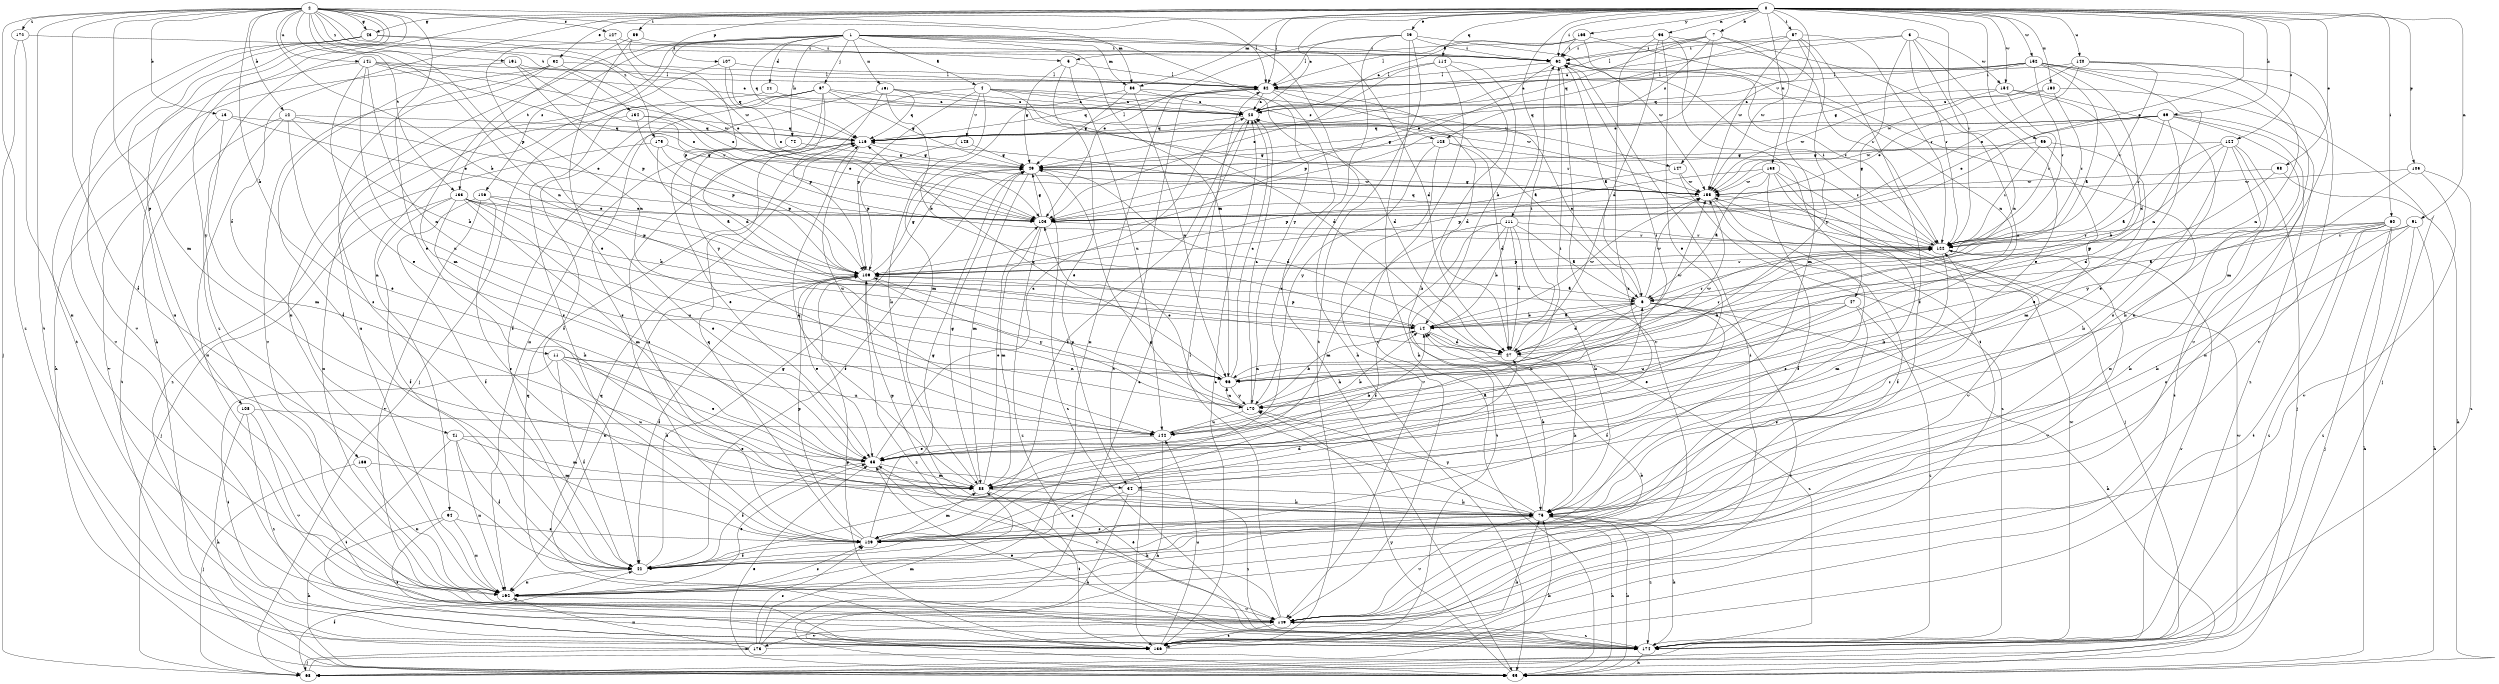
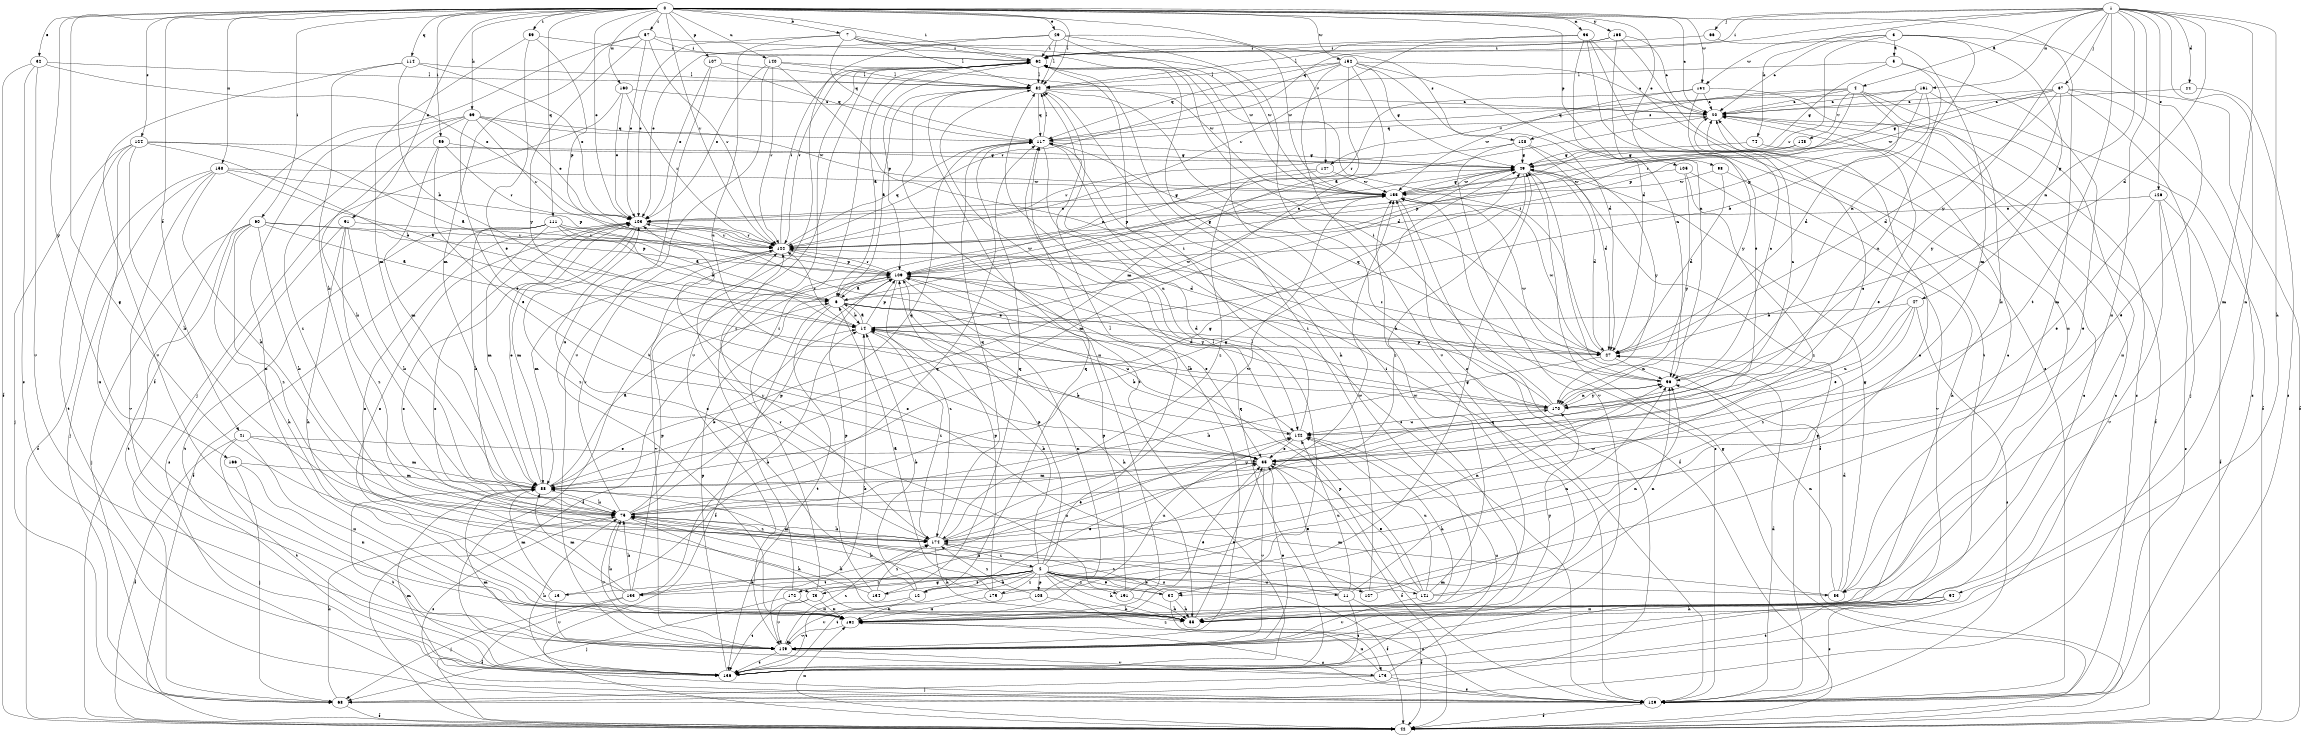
node "66": added
edge "43" -> "5": now "43" -> "62"
edge "69" -> "49": removed, label "g"
node "116": label "116" -> "117"
edge "2" -> "174": reversed
